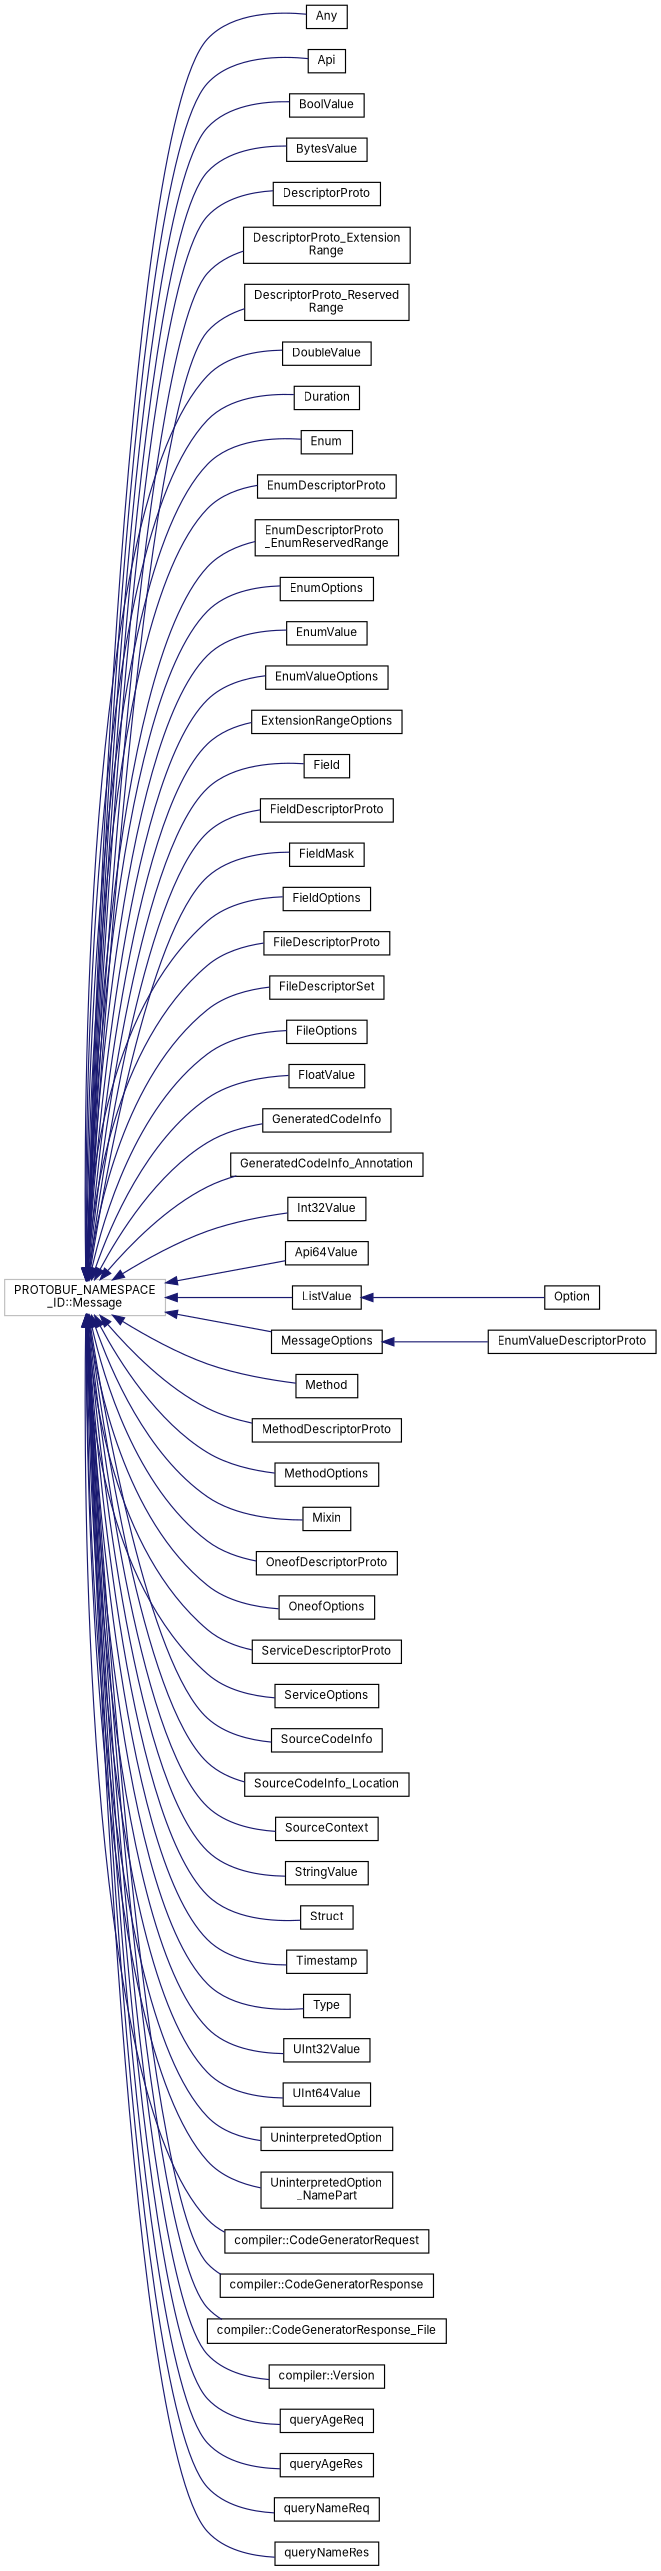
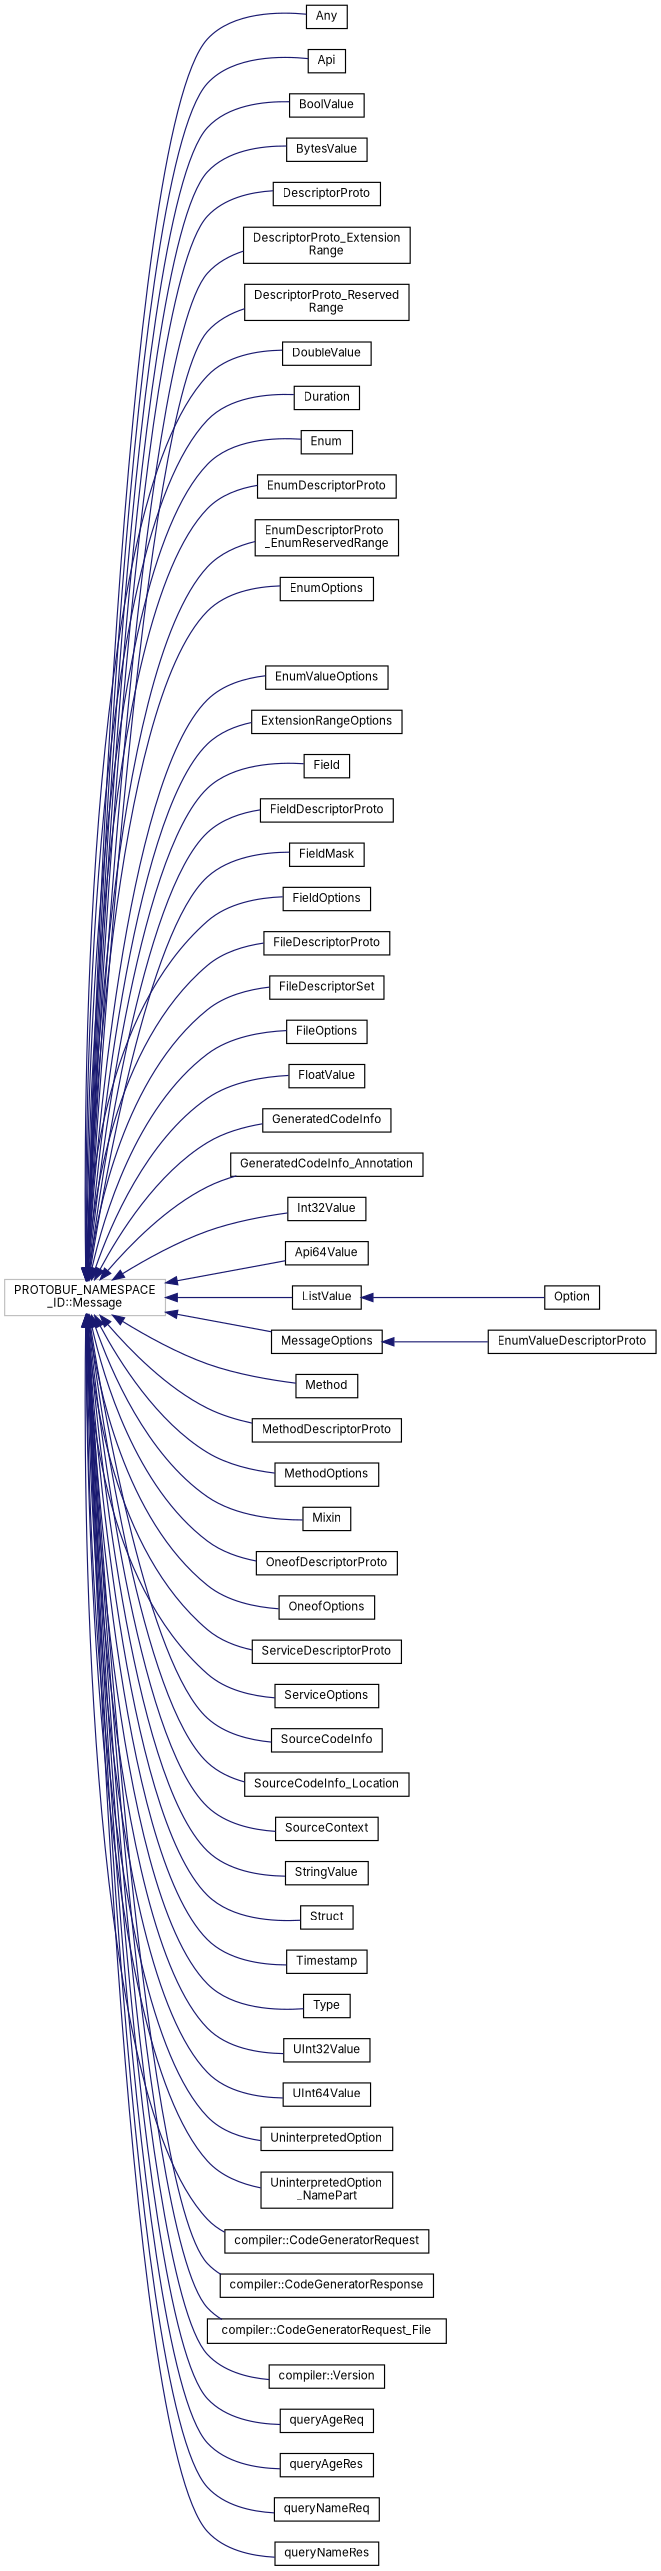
node "EnumValue": removed
node "compiler::CodeGeneratorResponse_File": label "compiler::CodeGeneratorResponse_File" -> "compiler::CodeGeneratorRequest_File"
